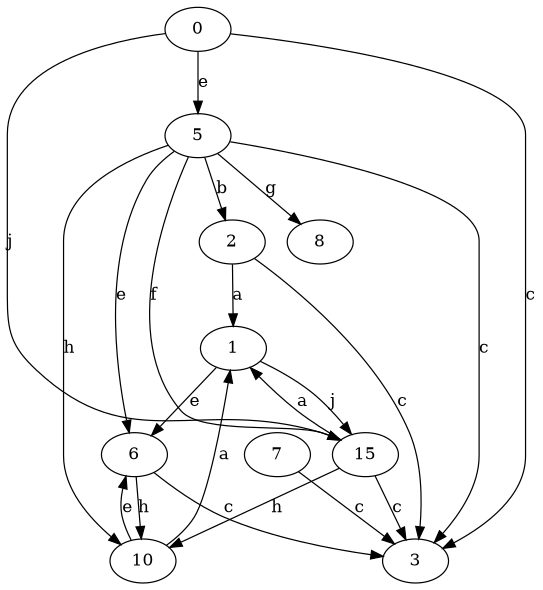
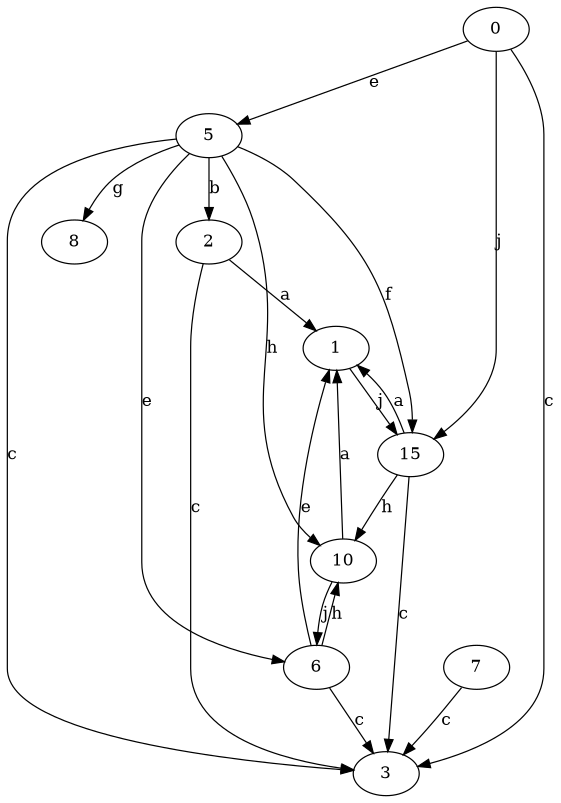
edge "1" -> "6": reversed
edge "10" -> "6": label "e" -> "j"
